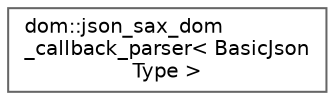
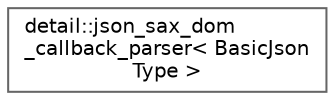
node "dom::json_sax_dom _callback_parser< BasicJson Type >": label "dom::json_sax_dom _callback_parser< BasicJson Type >" -> "detail::json_sax_dom _callback_parser< BasicJson Type >"
